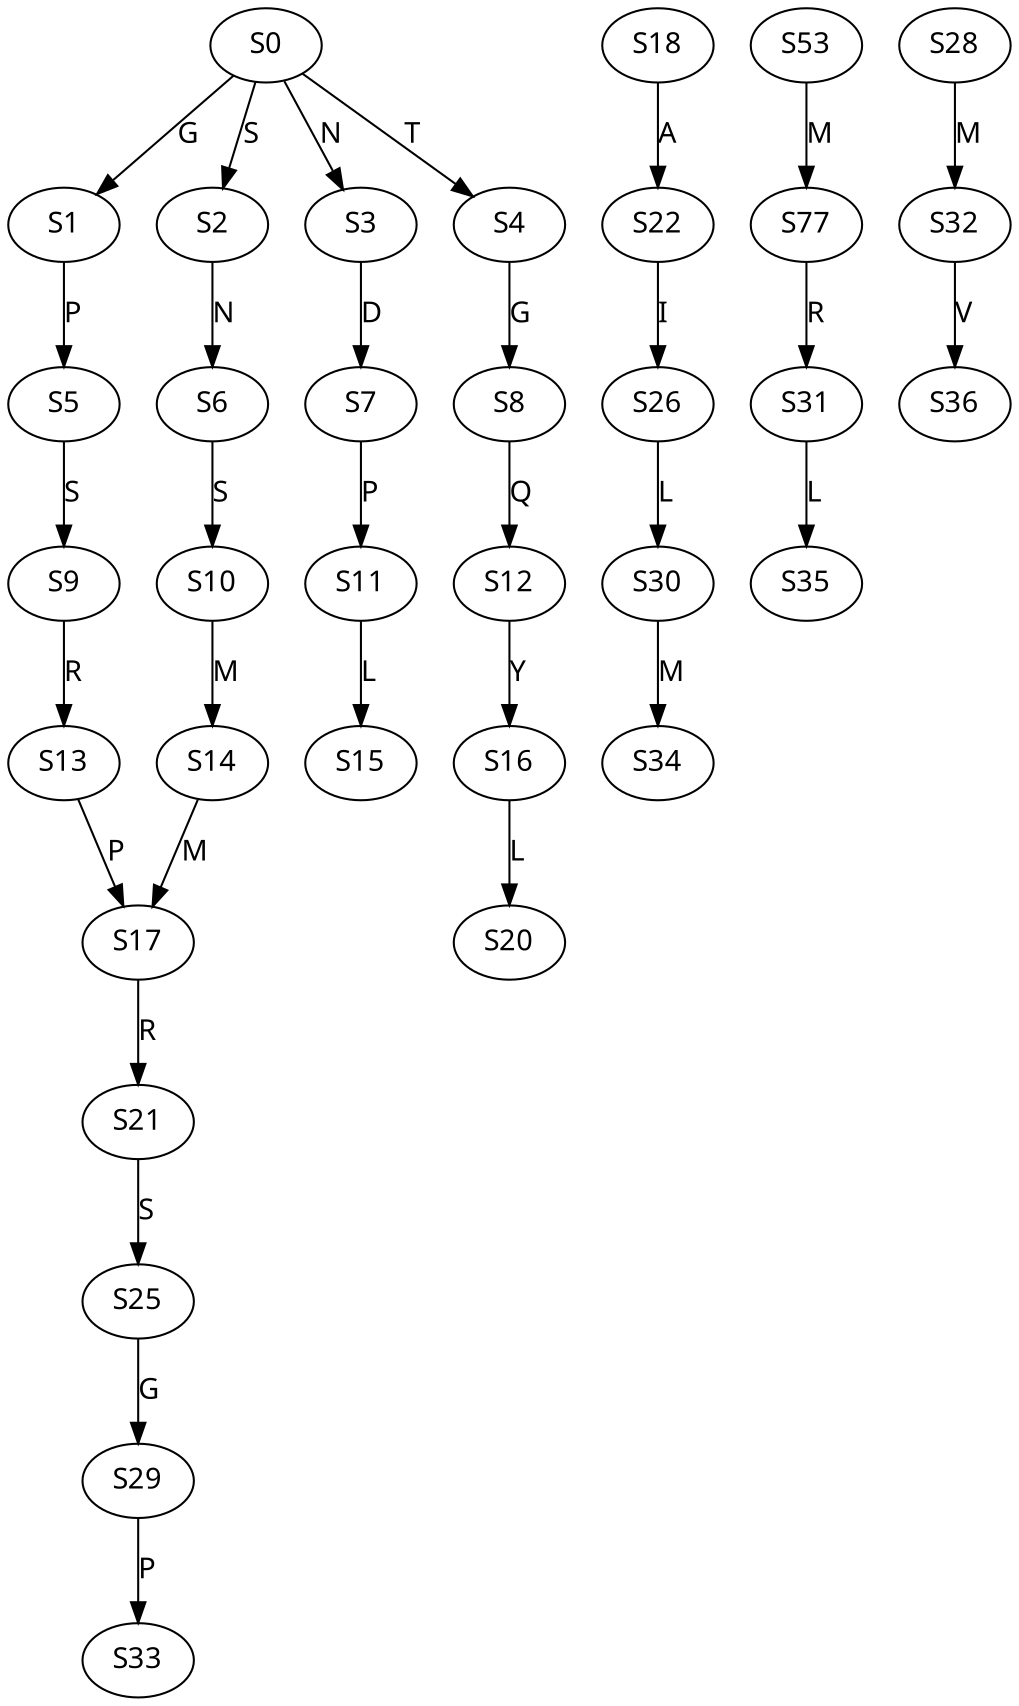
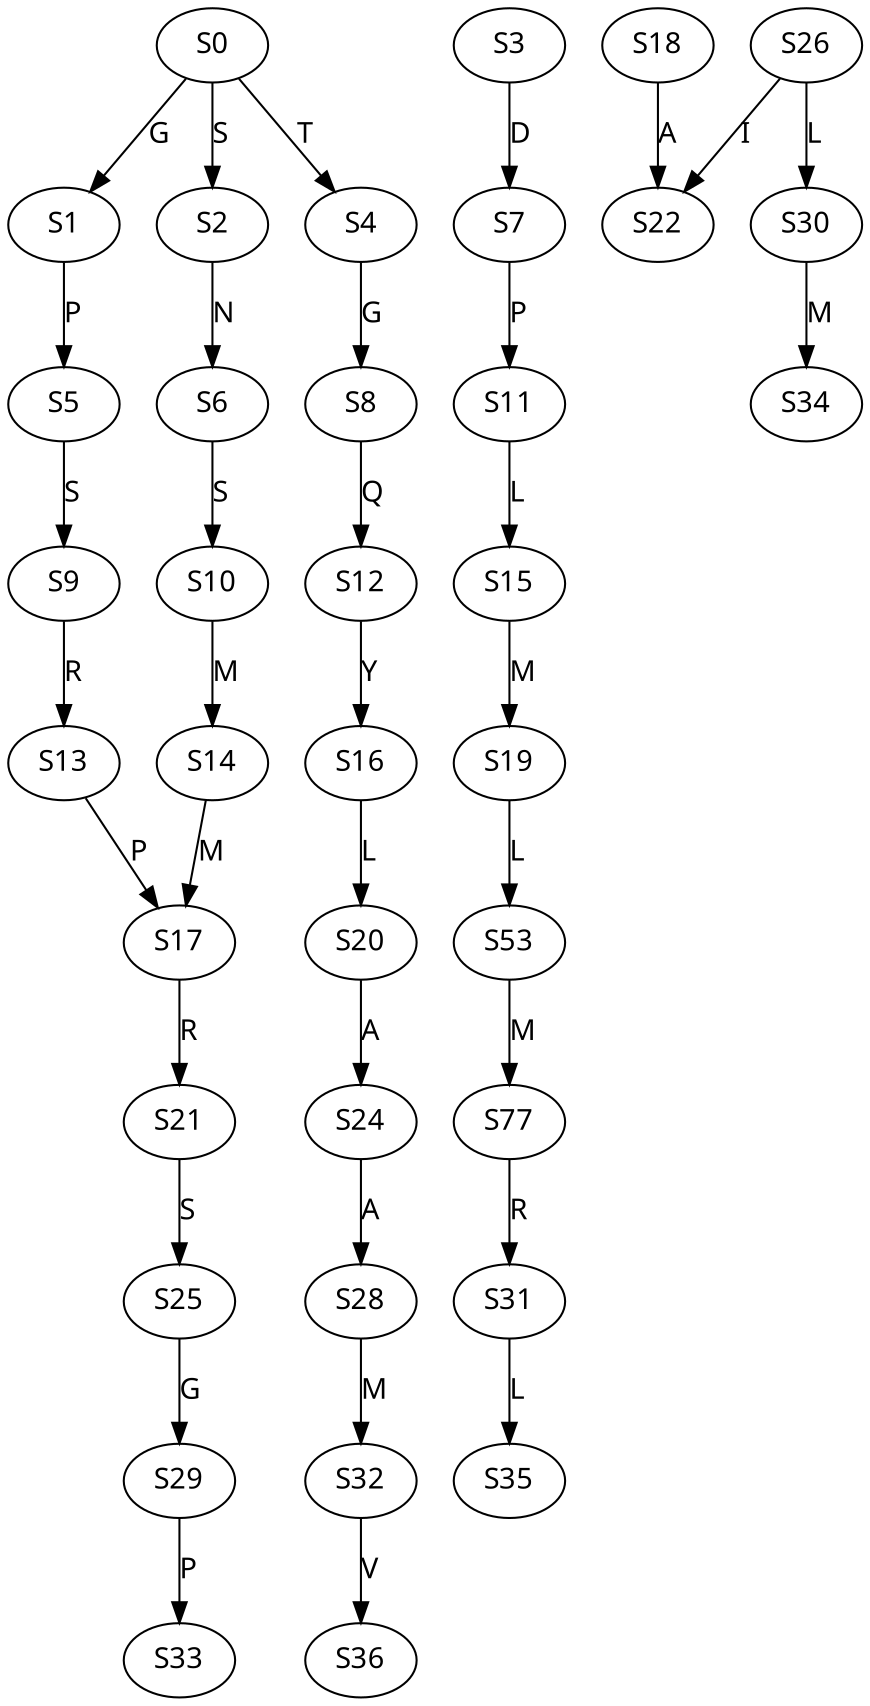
edge "S0" -> "S3": removed, label "N"
edge "S22" -> "S26": reversed
node "S19": added
node "S24": added
